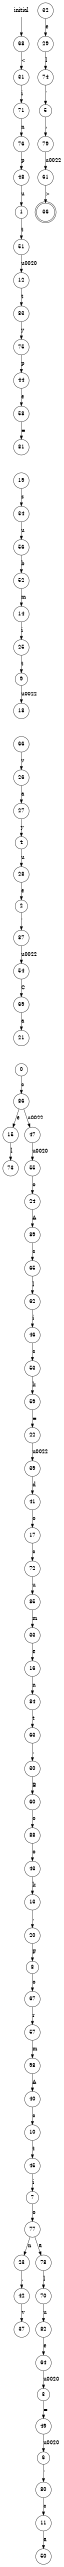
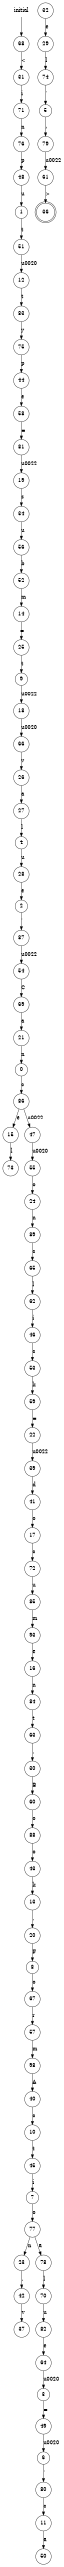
edge "81" -> "19": added, label "u0022"
edge "14" -> "25": label "i" -> "="
edge "18" -> "66": added, label "u0020"
edge "27" -> "4": label "y" -> "l"
edge "21" -> "0": added, label "n"
edge "24" -> "89": label "A" -> "n"
node "33": label "33" -> "93"
